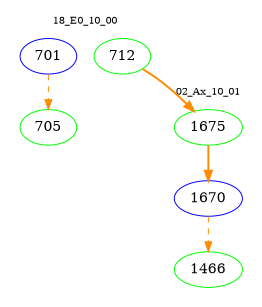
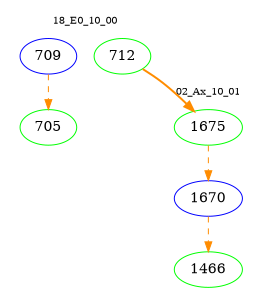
node "701": label "701" -> "709"
edge "1675" -> "1670": style bold -> dashed
